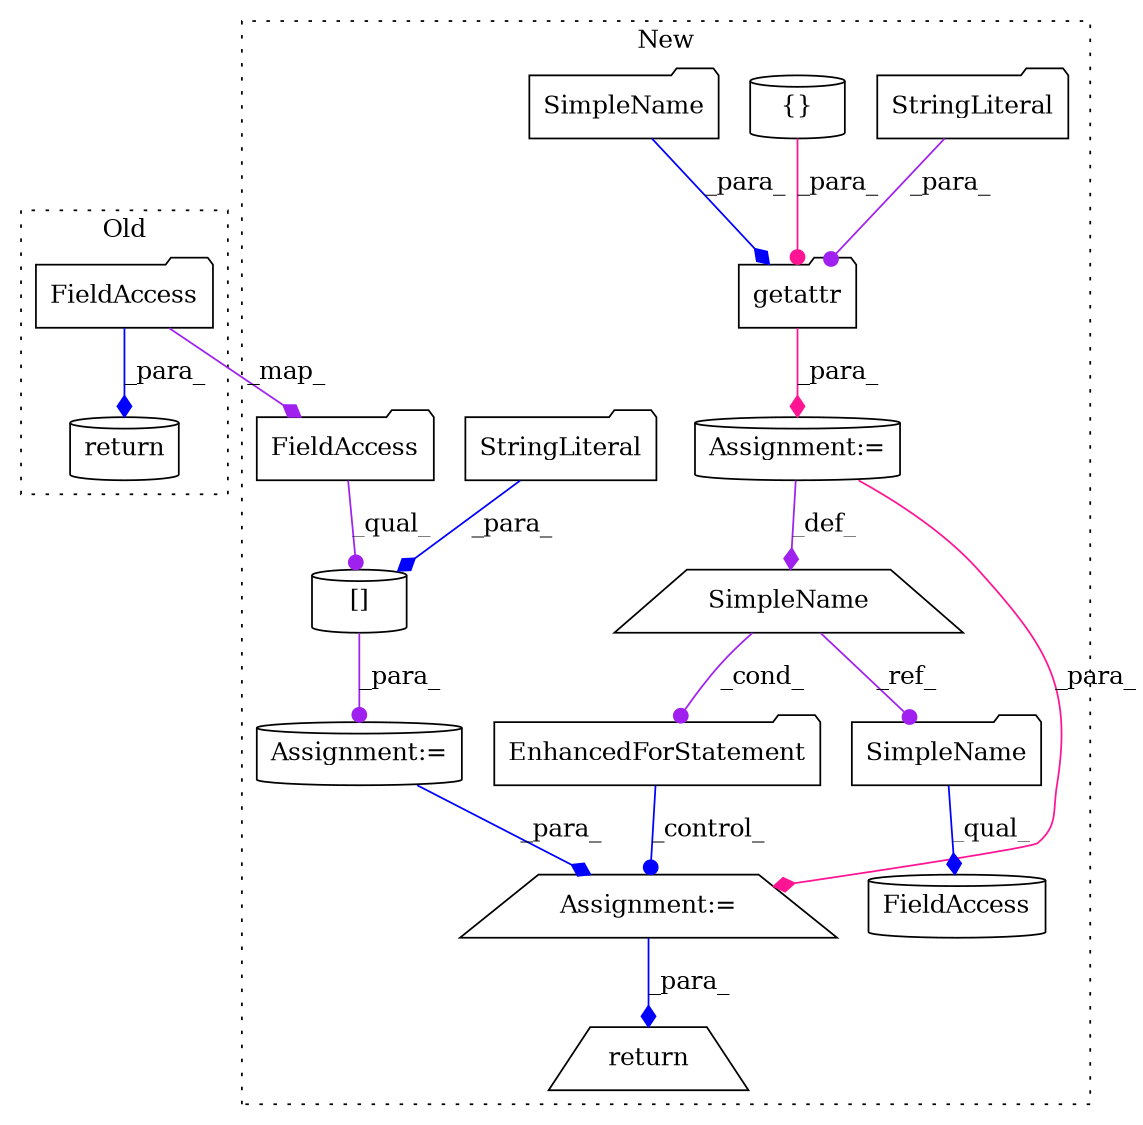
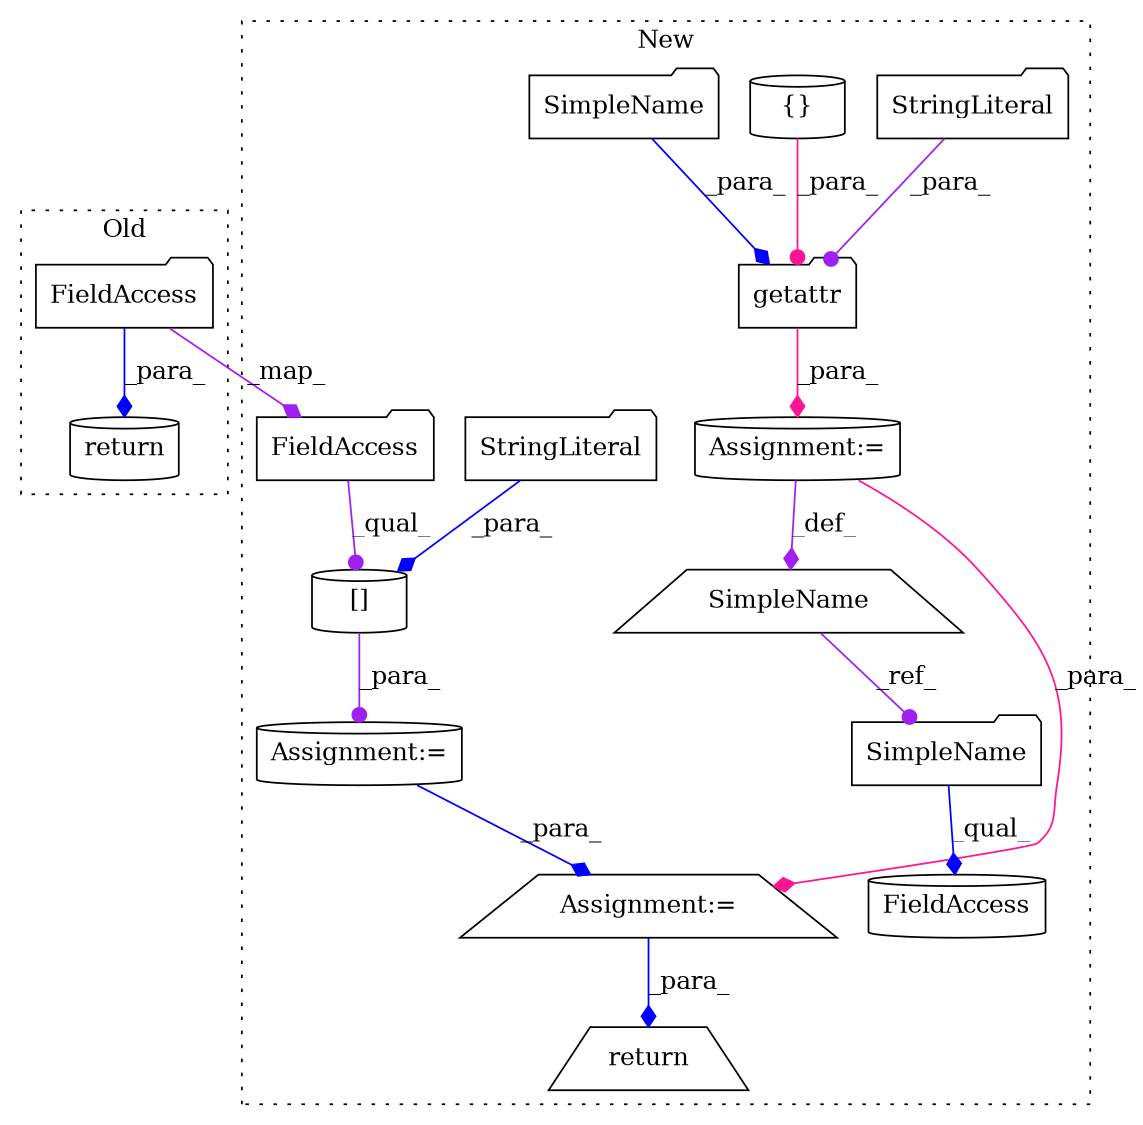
node "EnhancedForStatement": removed
